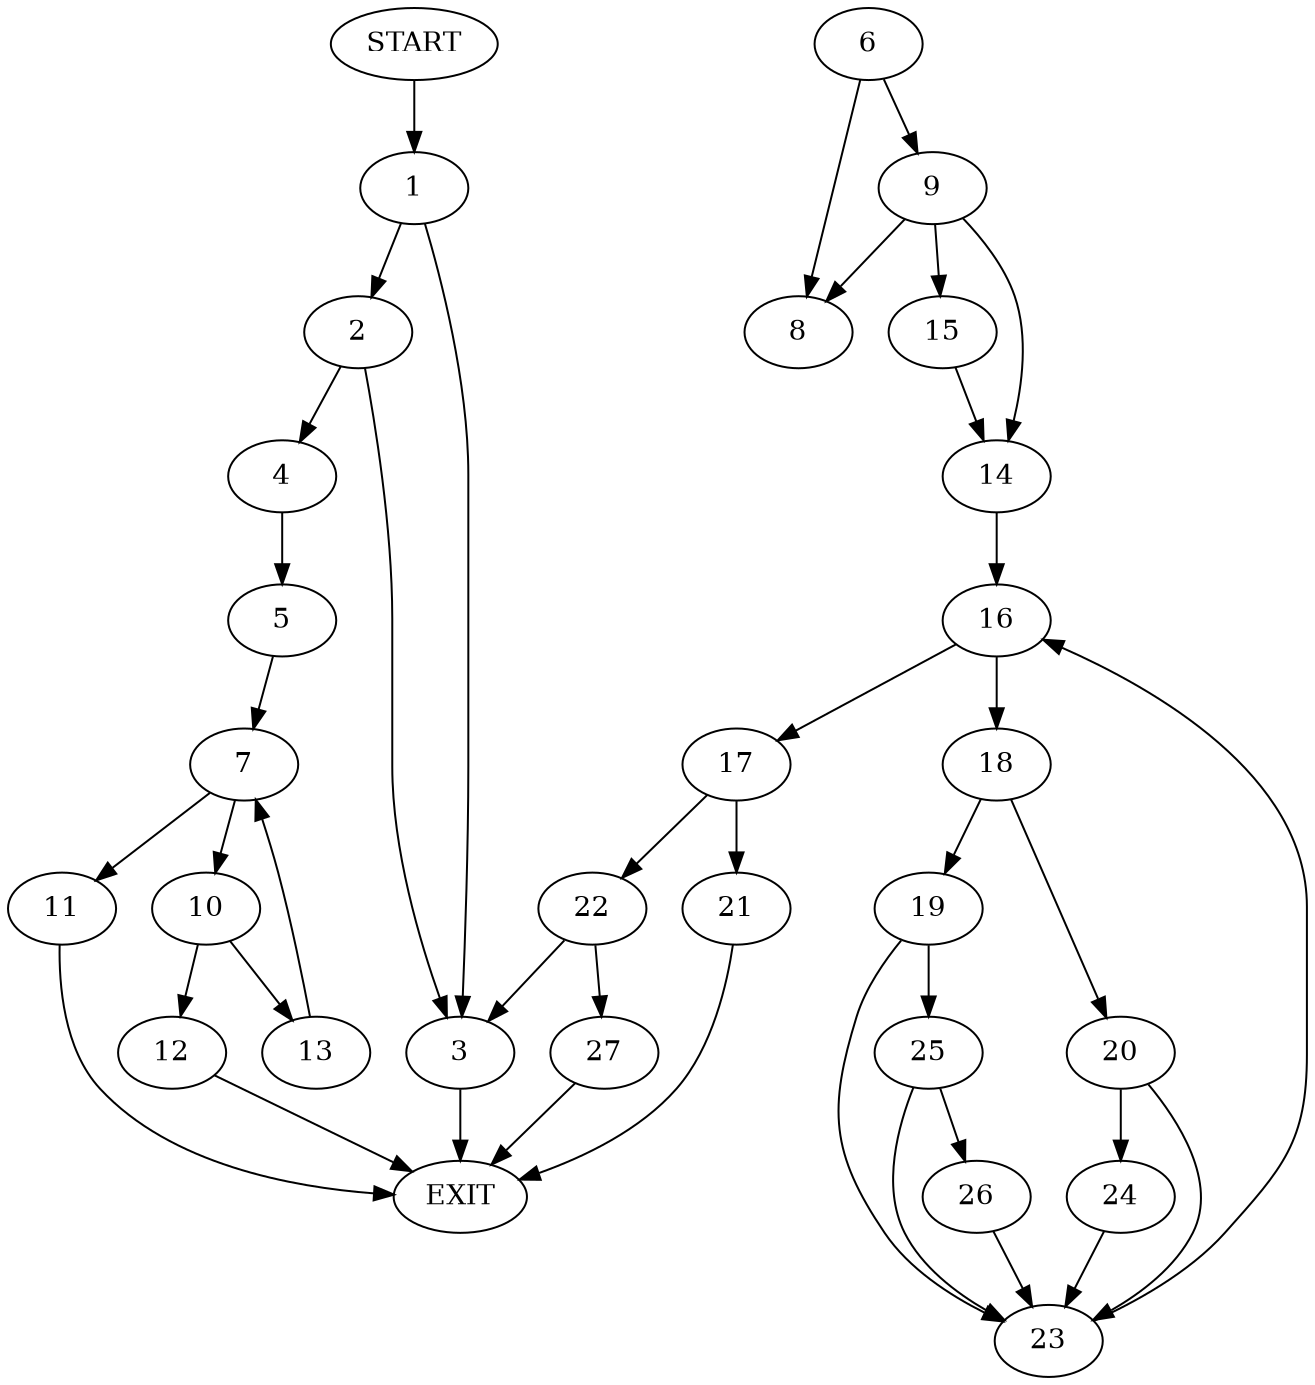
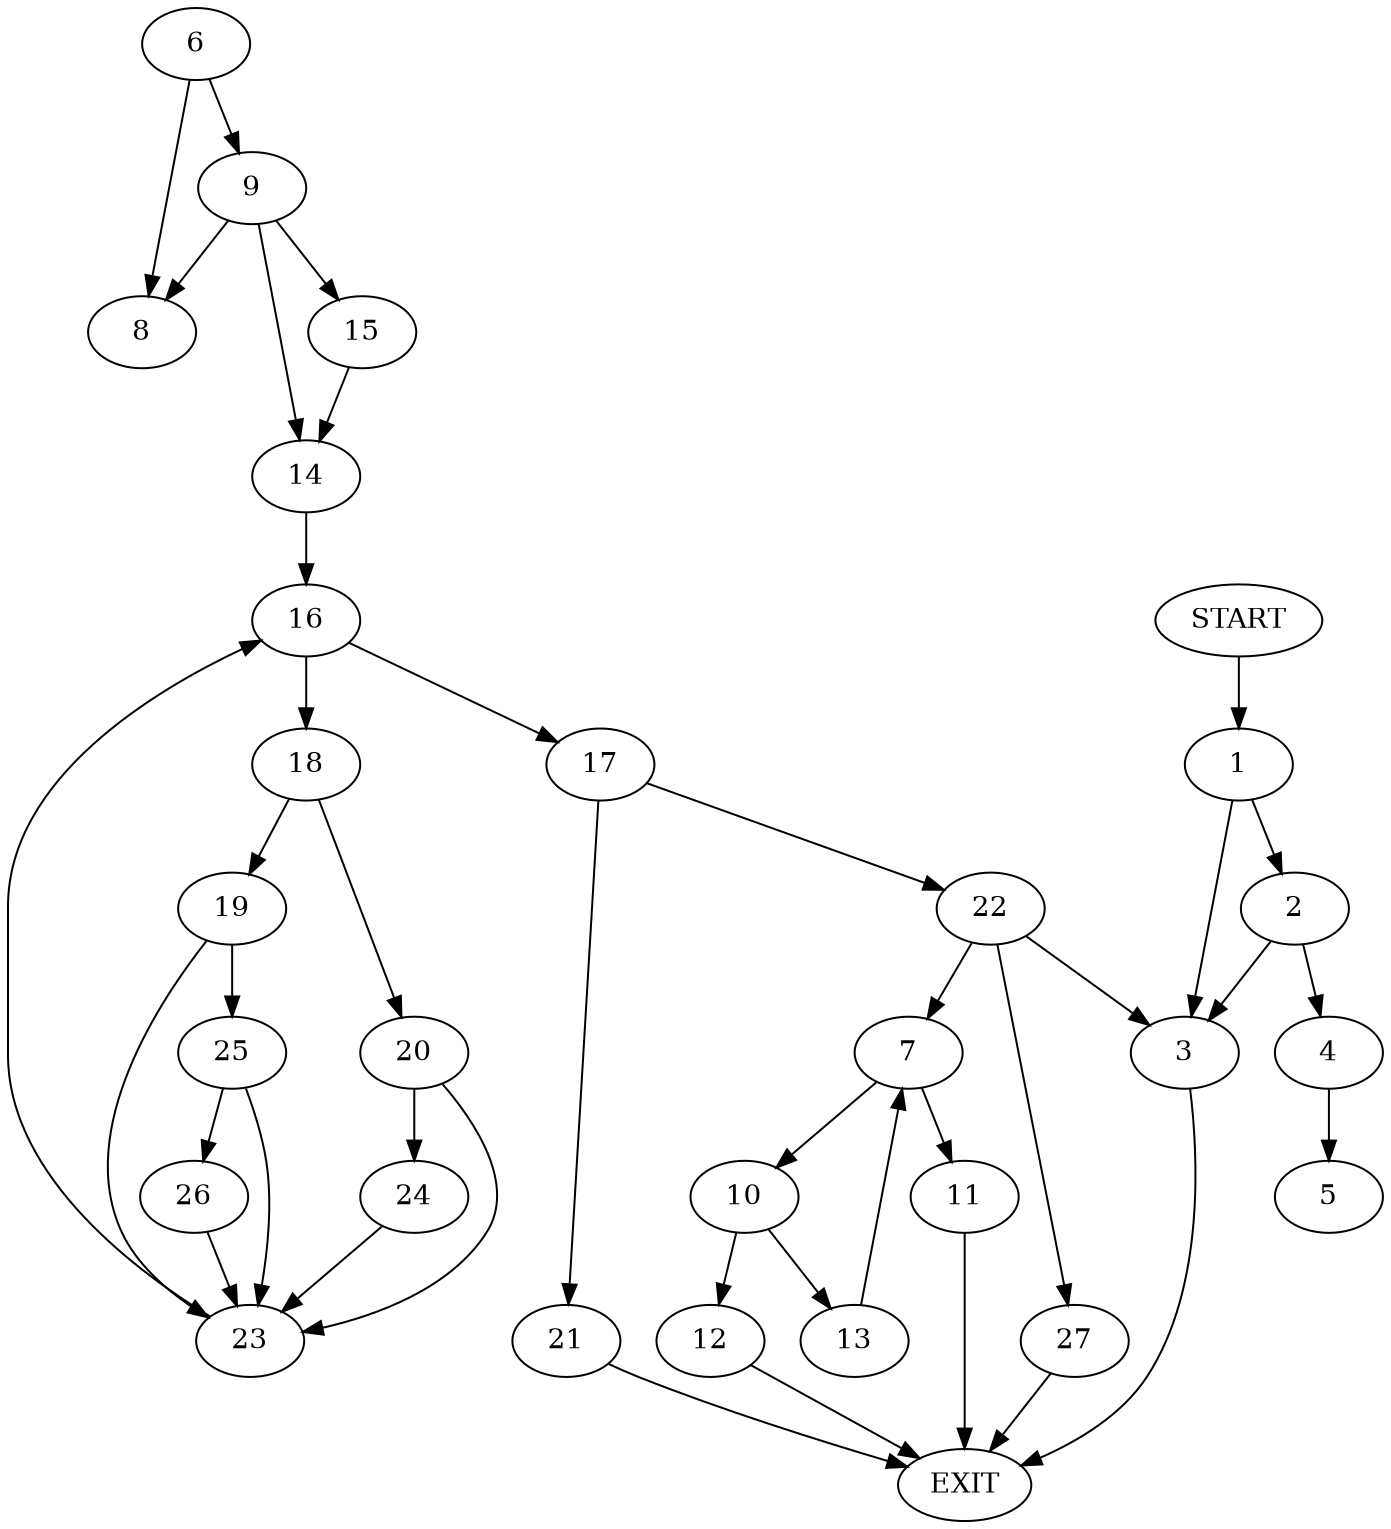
edge "5" -> "7": now "22" -> "7"
